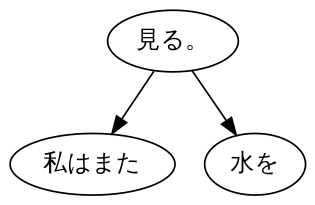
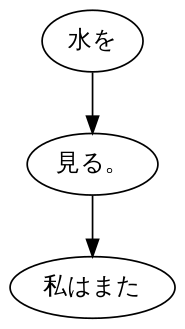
edge "見る。" -> "水を": reversed
